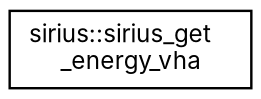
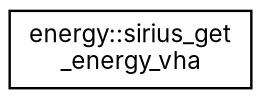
node "sirius::sirius_get _energy_vha": label "sirius::sirius_get _energy_vha" -> "energy::sirius_get _energy_vha"
